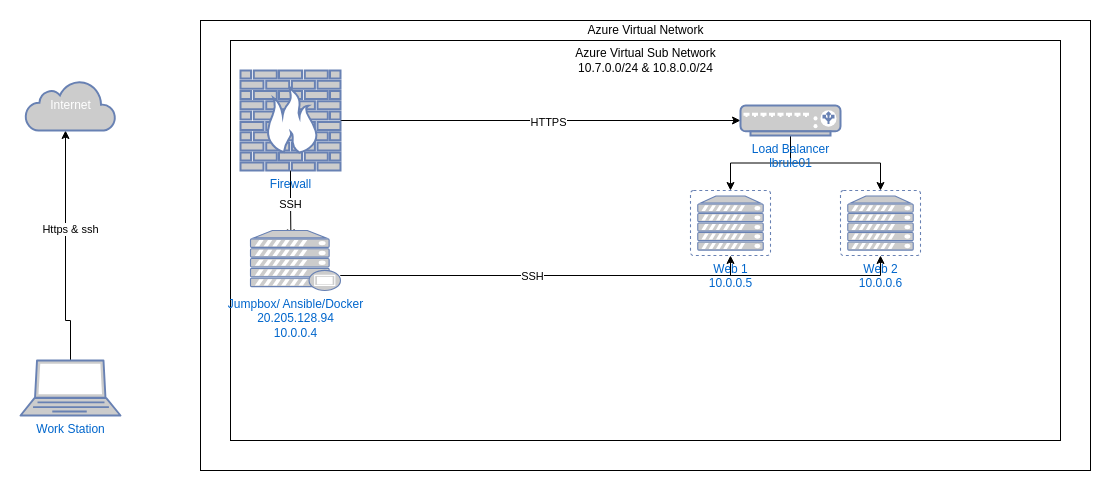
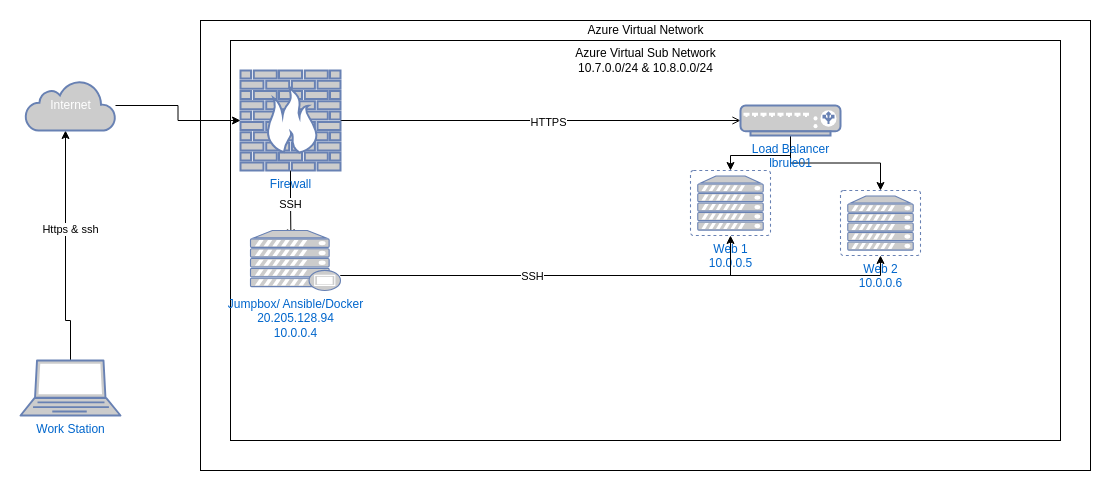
edge "Internet" -> "Firewall": added
edge "Firewall" -> "Load Balancer lbrule01": arrowhead classic -> open
node "Web 1 10.0.0.5": moved (731, 223) -> (731, 203)
